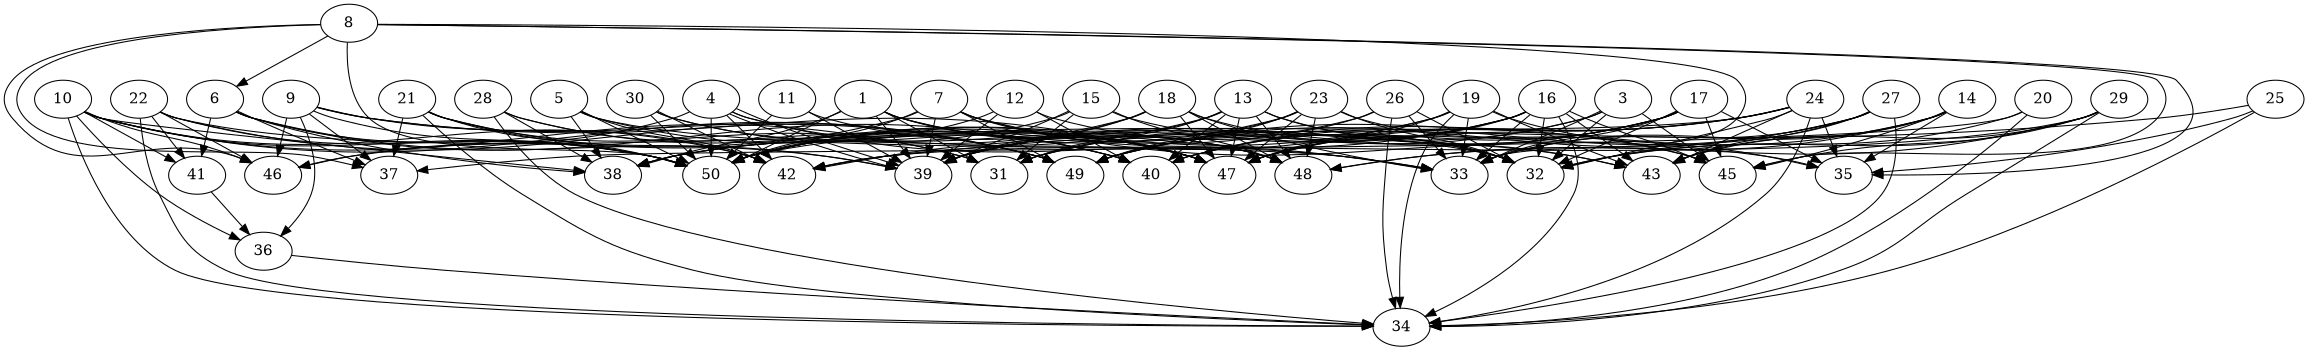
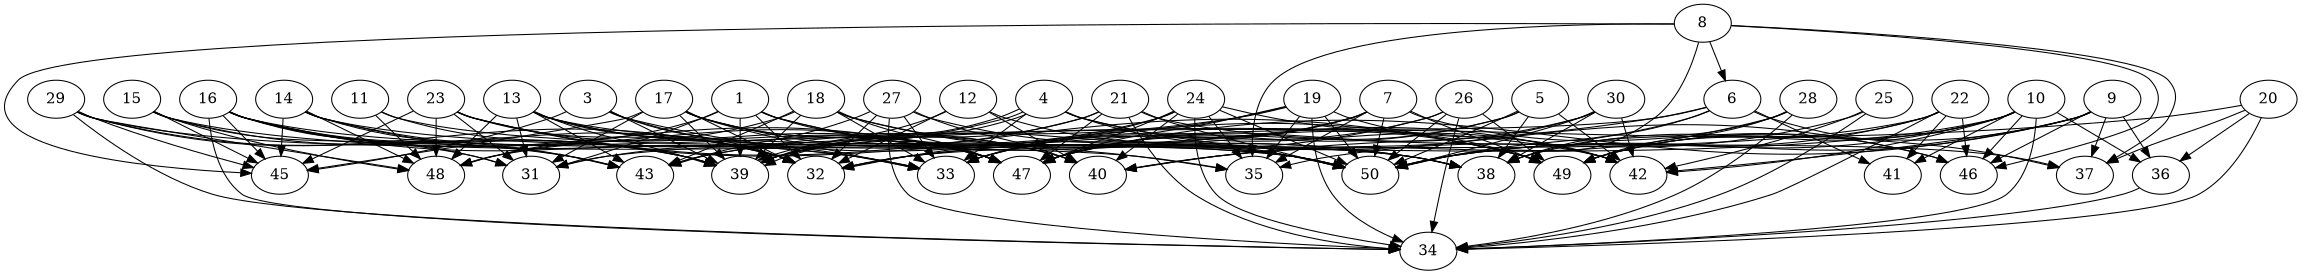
edge "8" -> "33": removed
edge "30" -> "38": added
edge "41" -> "36": now "20" -> "36"
